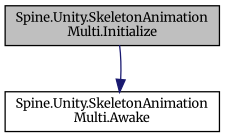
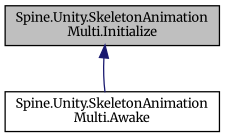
edge "Spine.Unity.SkeletonAnimation Multi.Initialize" -> "Spine.Unity.SkeletonAnimation Multi.Awake": reversed
